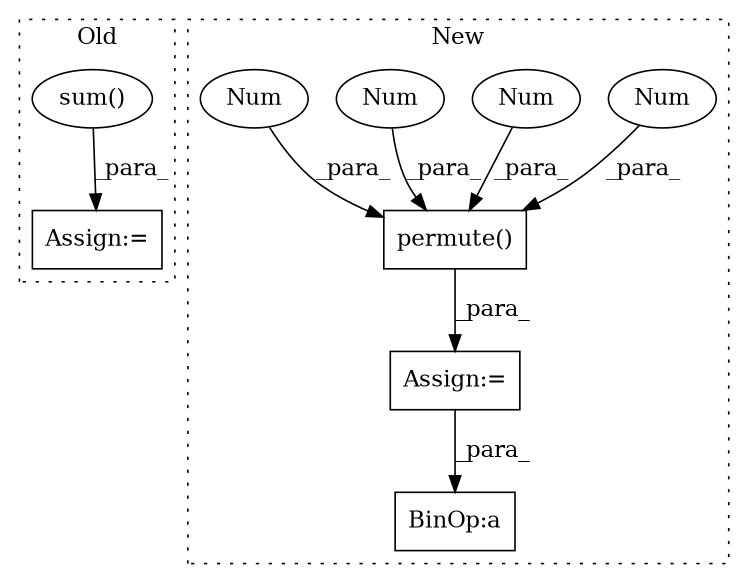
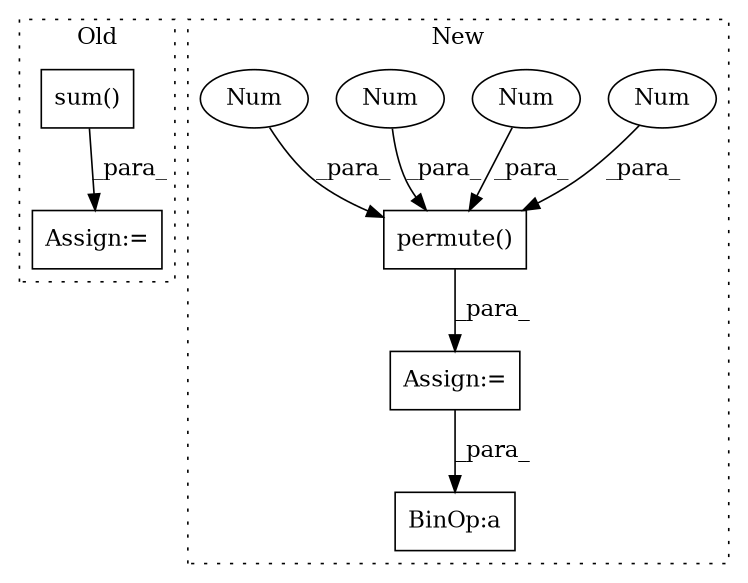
node "sum()": shape ellipse -> box
